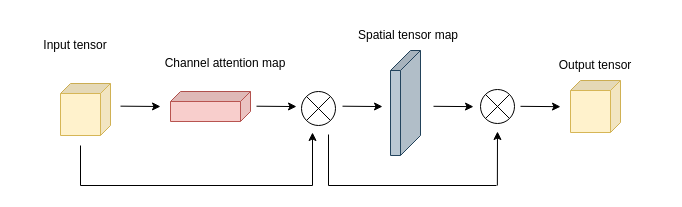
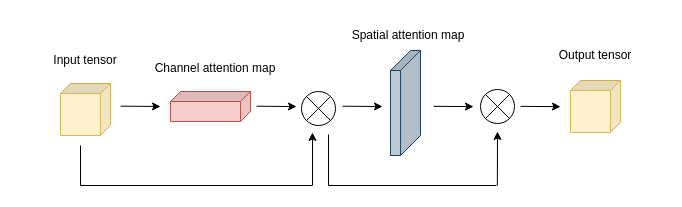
node "Spatial tensor map": label "Spatial tensor map" -> "Spatial attention map"
node "Input tensor": moved (76, 46) -> (86, 61)
node "Channel attention map": moved (226, 64) -> (216, 69)
node "Output tensor": moved (596, 66) -> (596, 56)
